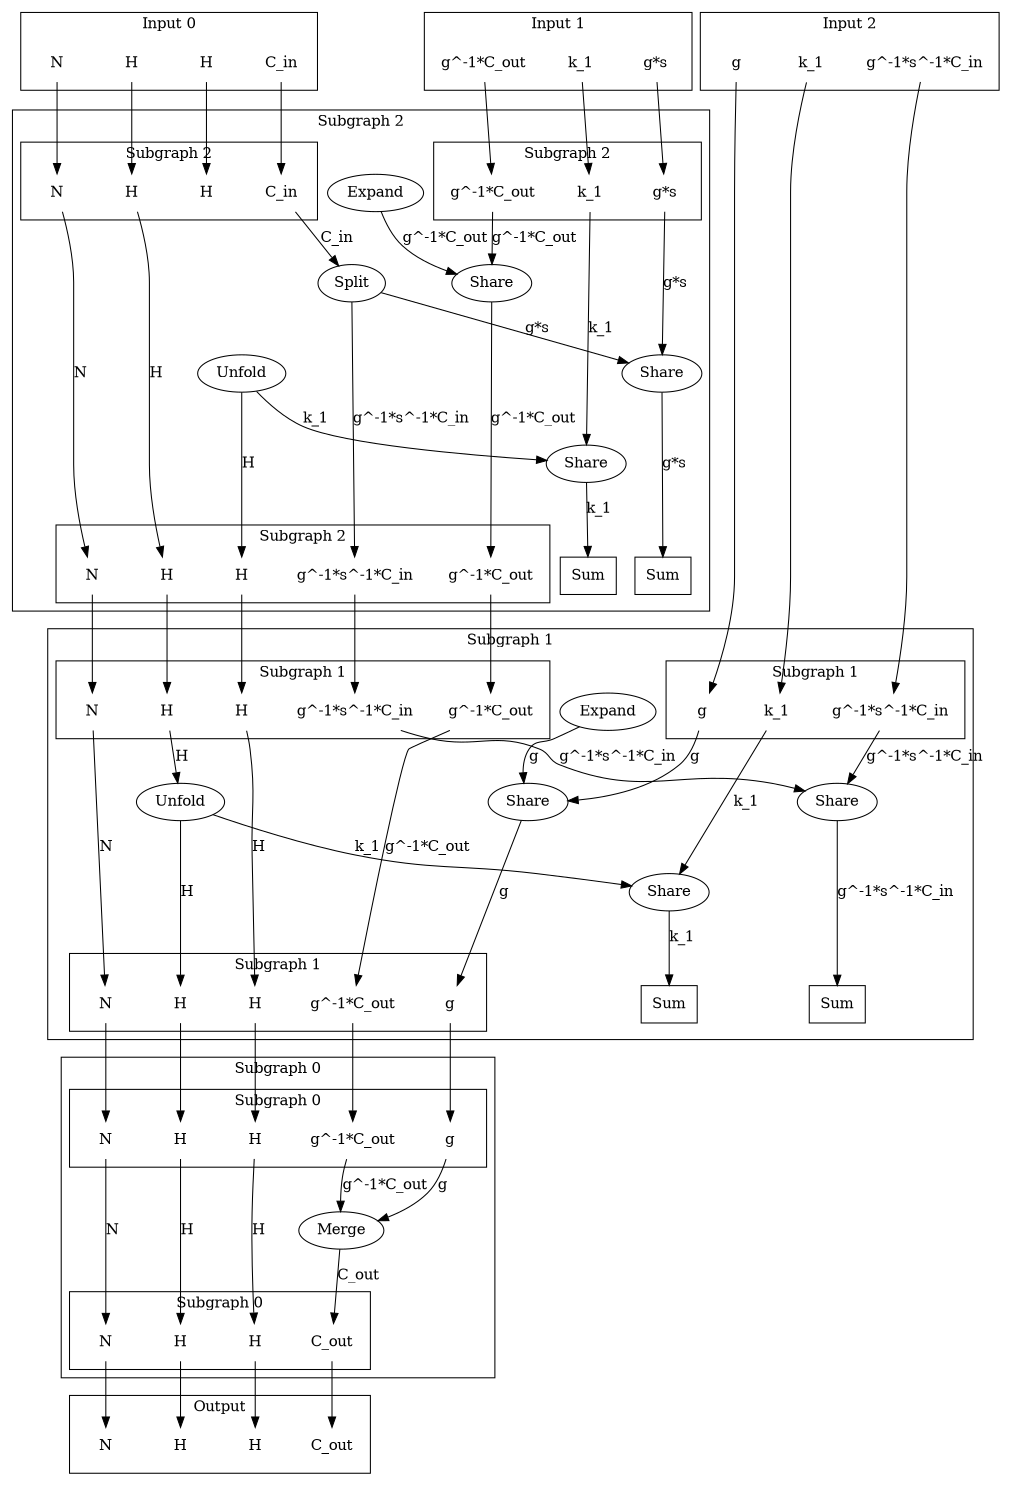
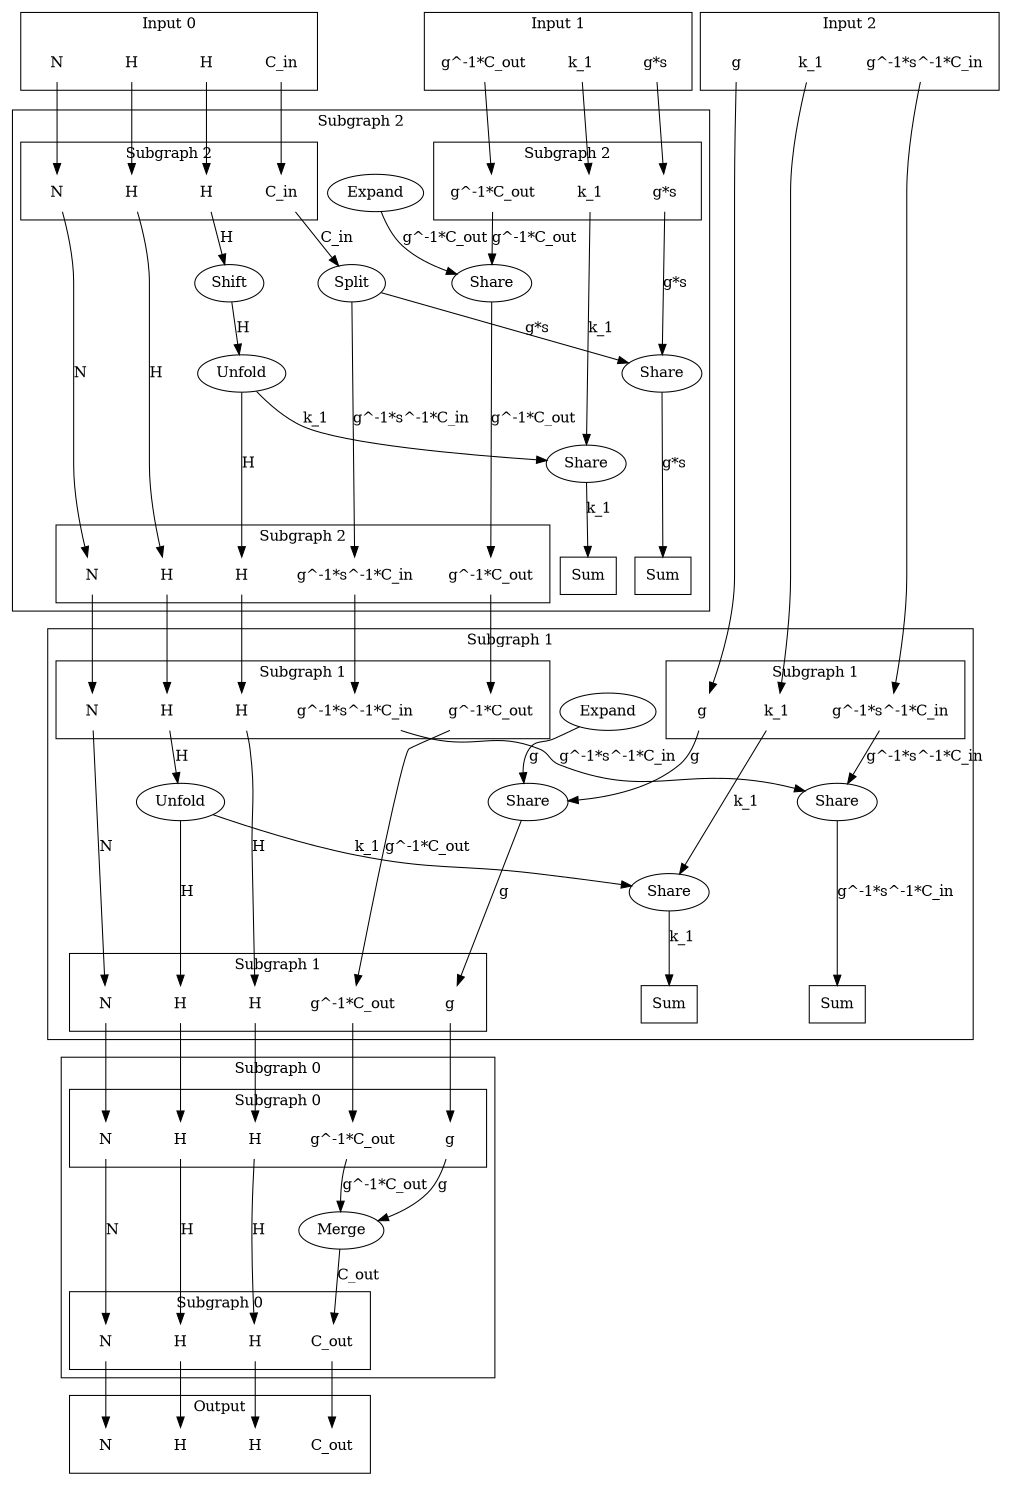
node "Shift": added
